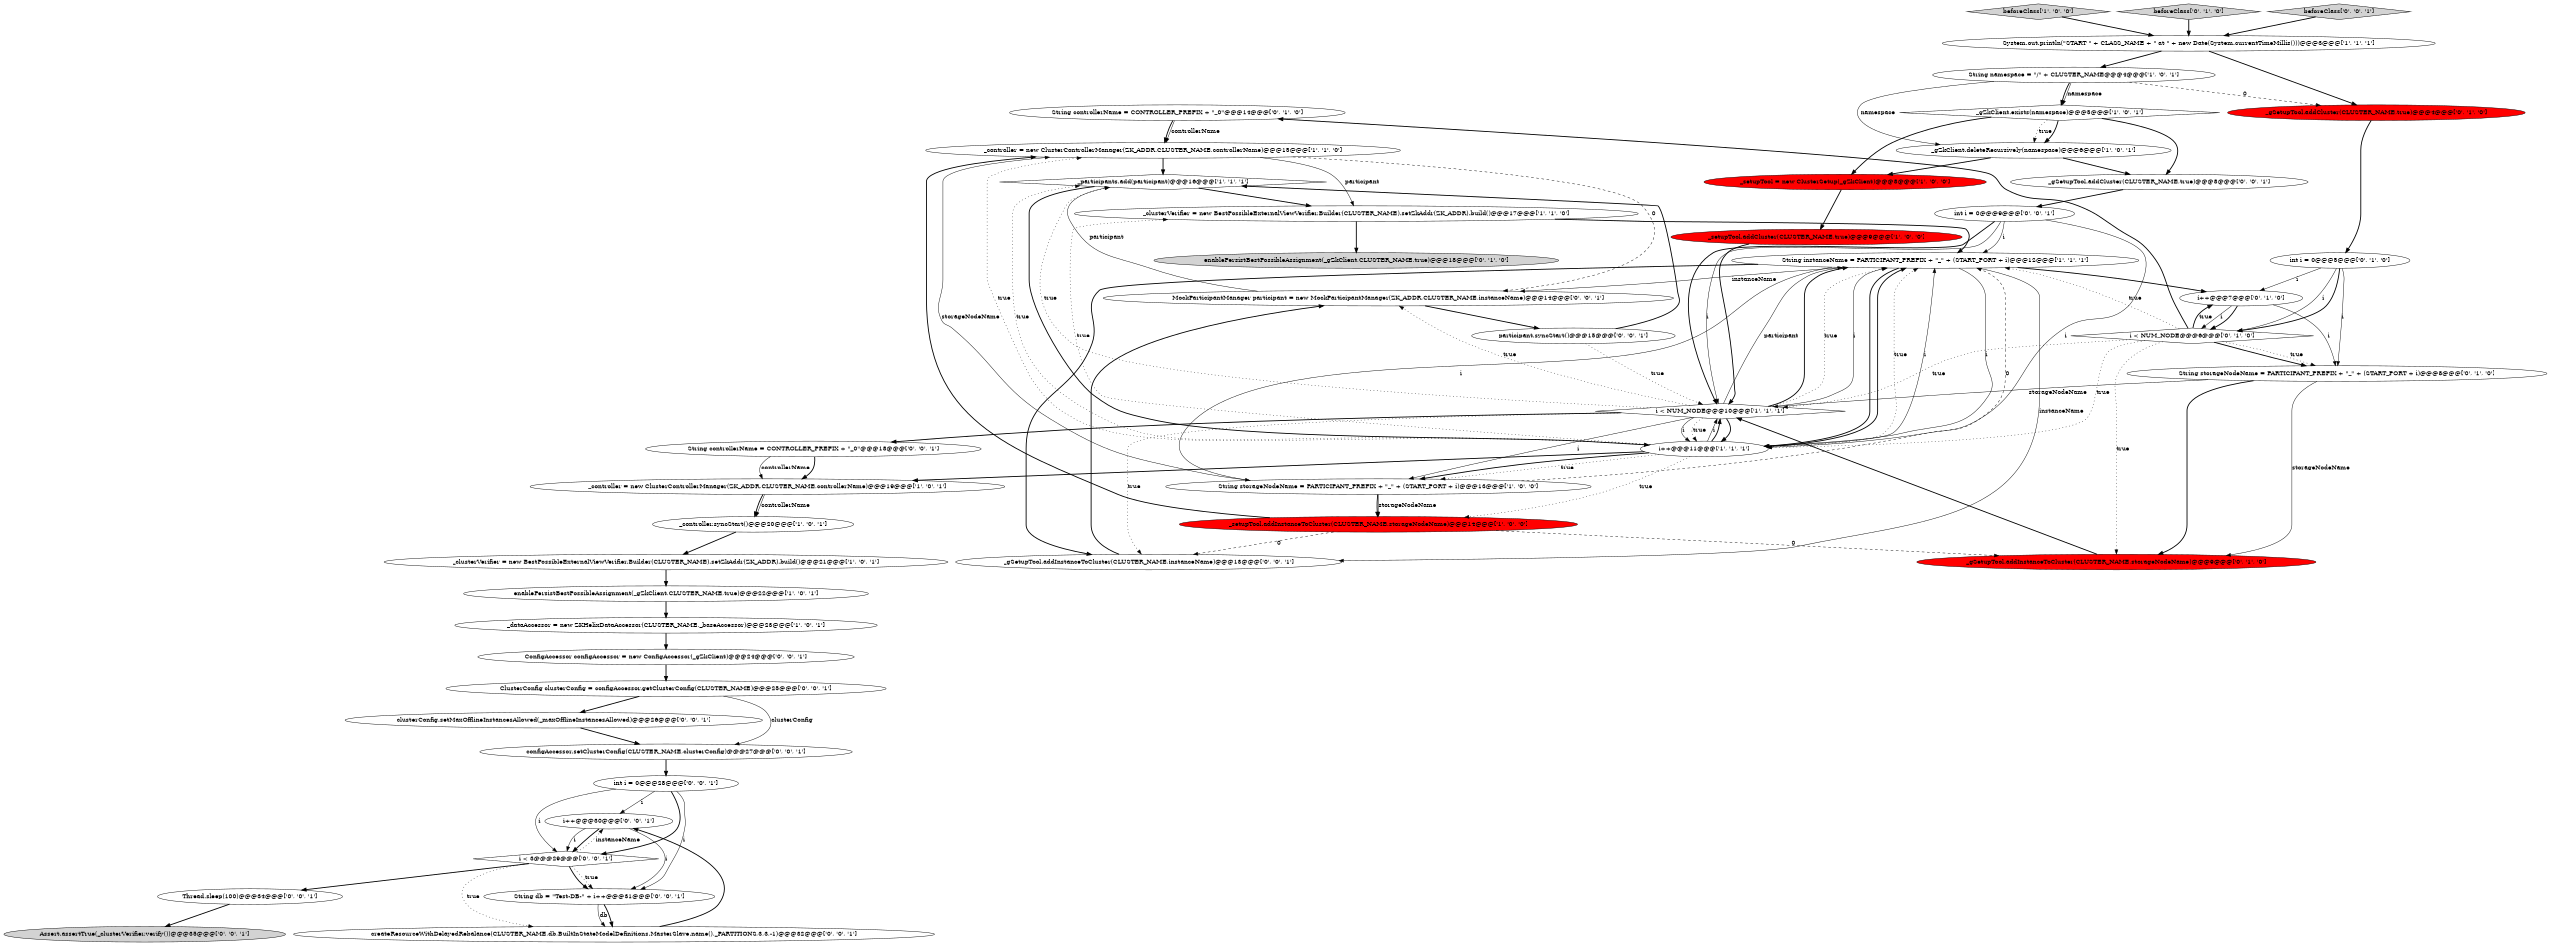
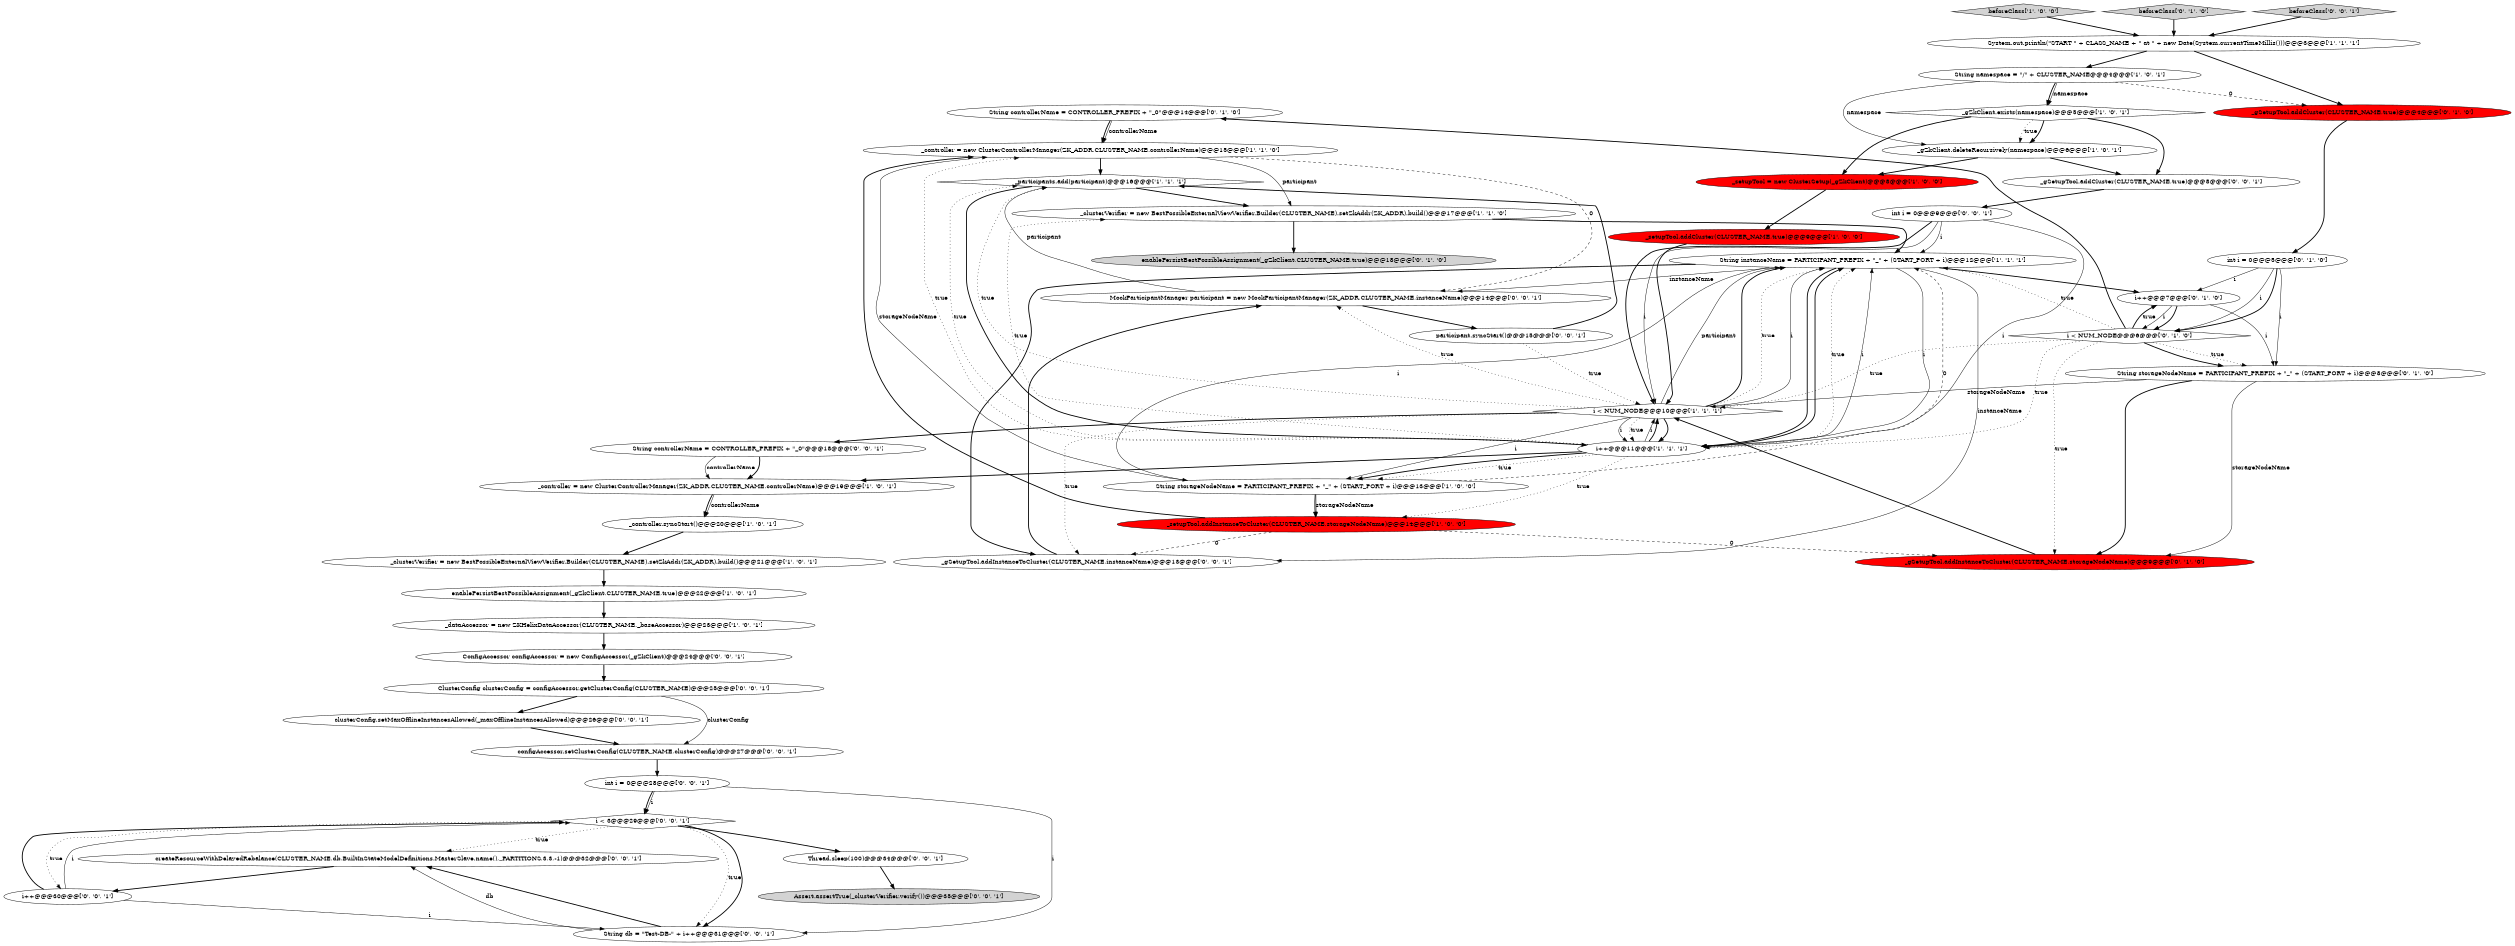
edge "int i = 0@@@28@@@['0', '0', '1']" -> "i++@@@30@@@['0', '0', '1']": removed, label "i"
edge "i < 3@@@29@@@['0', '0', '1']" -> "i++@@@30@@@['0', '0', '1']": label "instanceName" -> "true"
